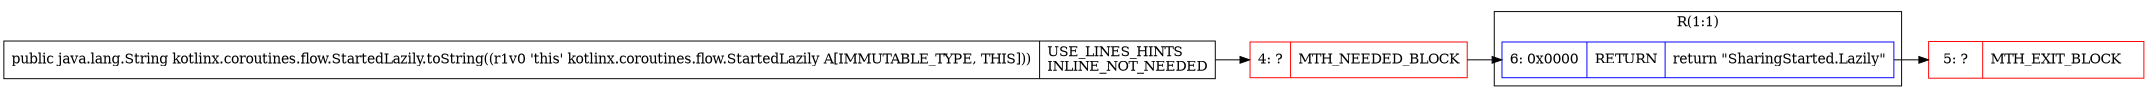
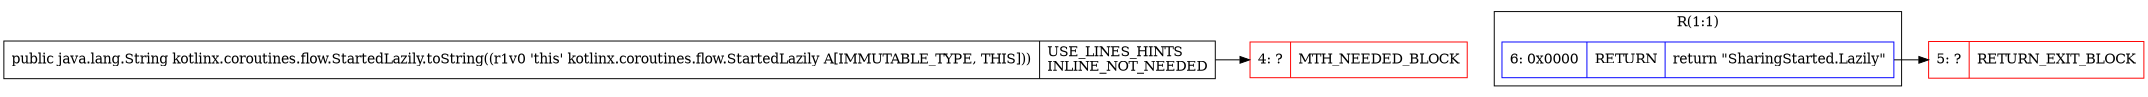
node "5: ?": text "MTH_EXIT_BLOCK" -> "RETURN_EXIT_BLOCK"
edge "4: ?" -> "6: 0x0000": removed
